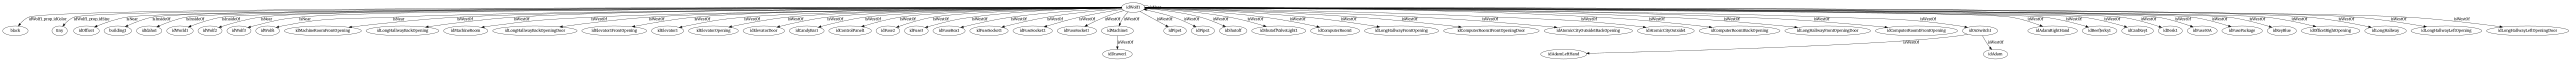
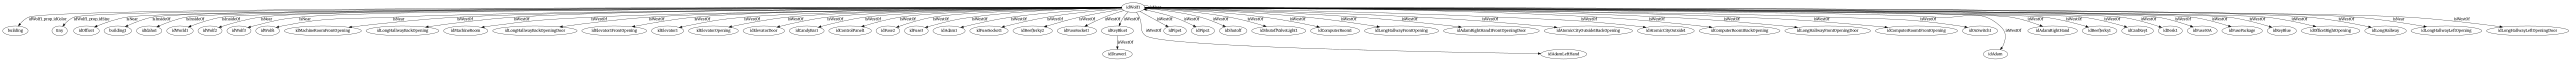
edge "idWolf1" -> "idLongHallwayLeftOpening": label "isWestOf" -> "isNear"
node "black": label "black" -> "building"
node "idFuseBox1": label "idFuseBox1" -> "idAdam1"
node "idFuseSocket2": label "idFuseSocket2" -> "idBeefJerky2"
node "idMachine1": label "idMachine1" -> "idKeyBlue1"
node "idComputerRoom1FrontOpeningDoor": label "idComputerRoom1FrontOpeningDoor" -> "idAdamRightHand1FrontOpeningDoor"
edge "idOnSwitch1" -> "idAdam": now "idWolf1" -> "idAdam"
edge "idOnSwitch1" -> "idAdamLeftHand": now "idWolf1" -> "idAdamLeftHand"
